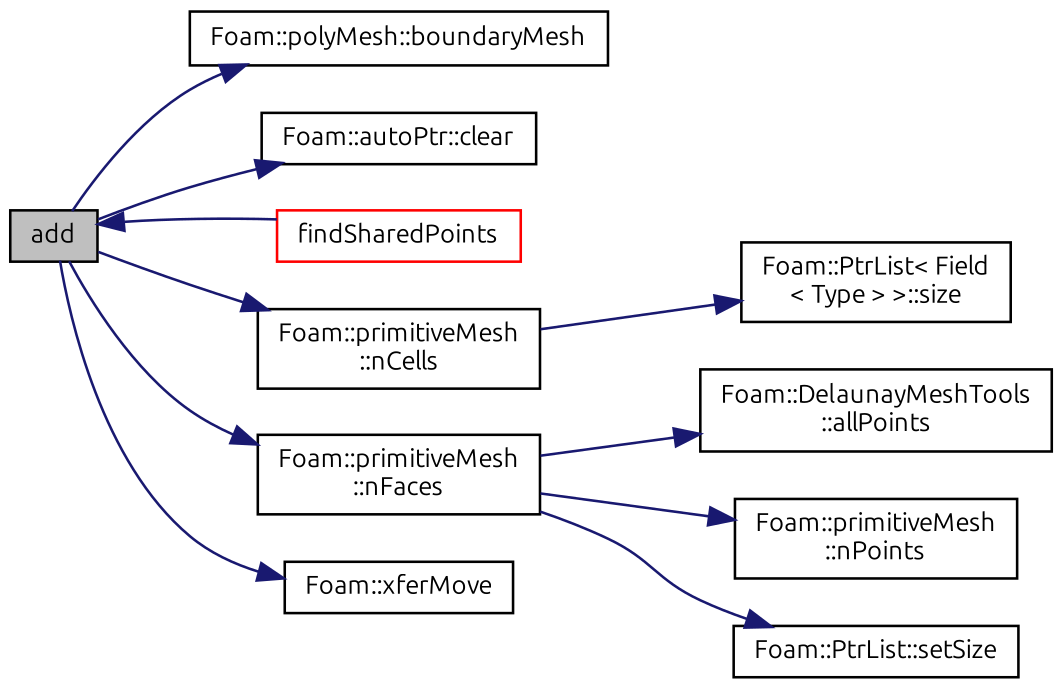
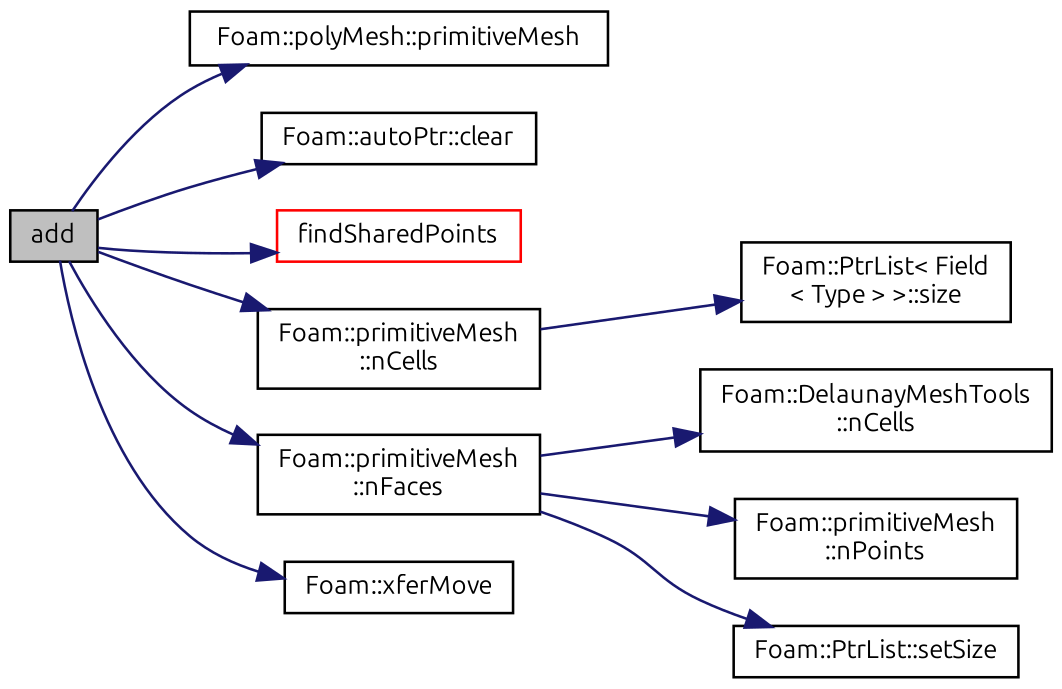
node "Foam::polyMesh::boundaryMesh": label "Foam::polyMesh::boundaryMesh" -> "Foam::polyMesh::primitiveMesh"
edge "findSharedPoints" -> "add": reversed
node "Foam::DelaunayMeshTools ::allPoints": label "Foam::DelaunayMeshTools ::allPoints" -> "Foam::DelaunayMeshTools ::nCells"
